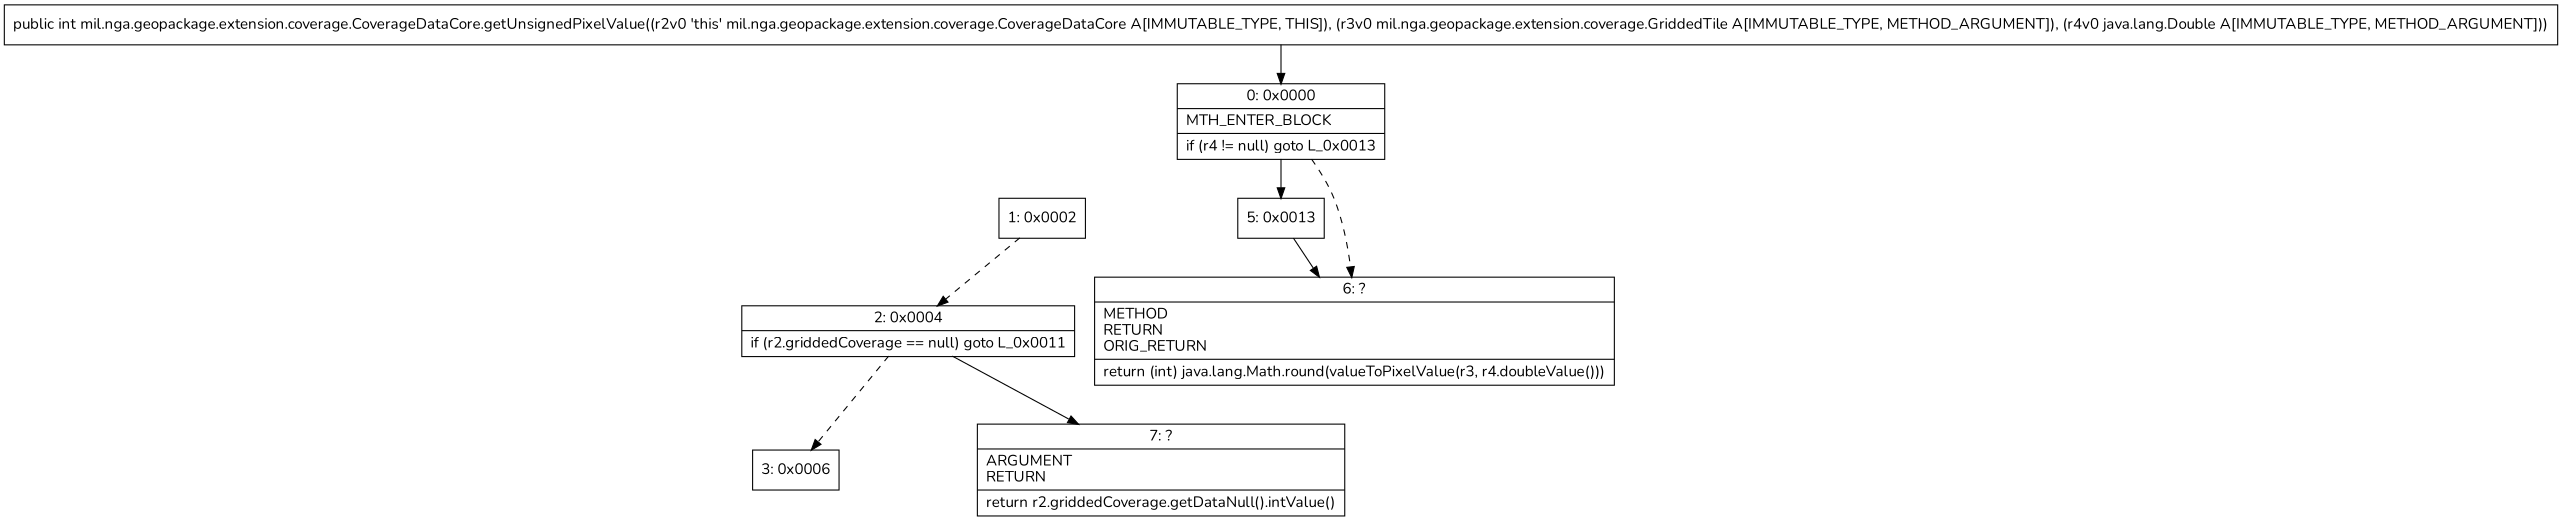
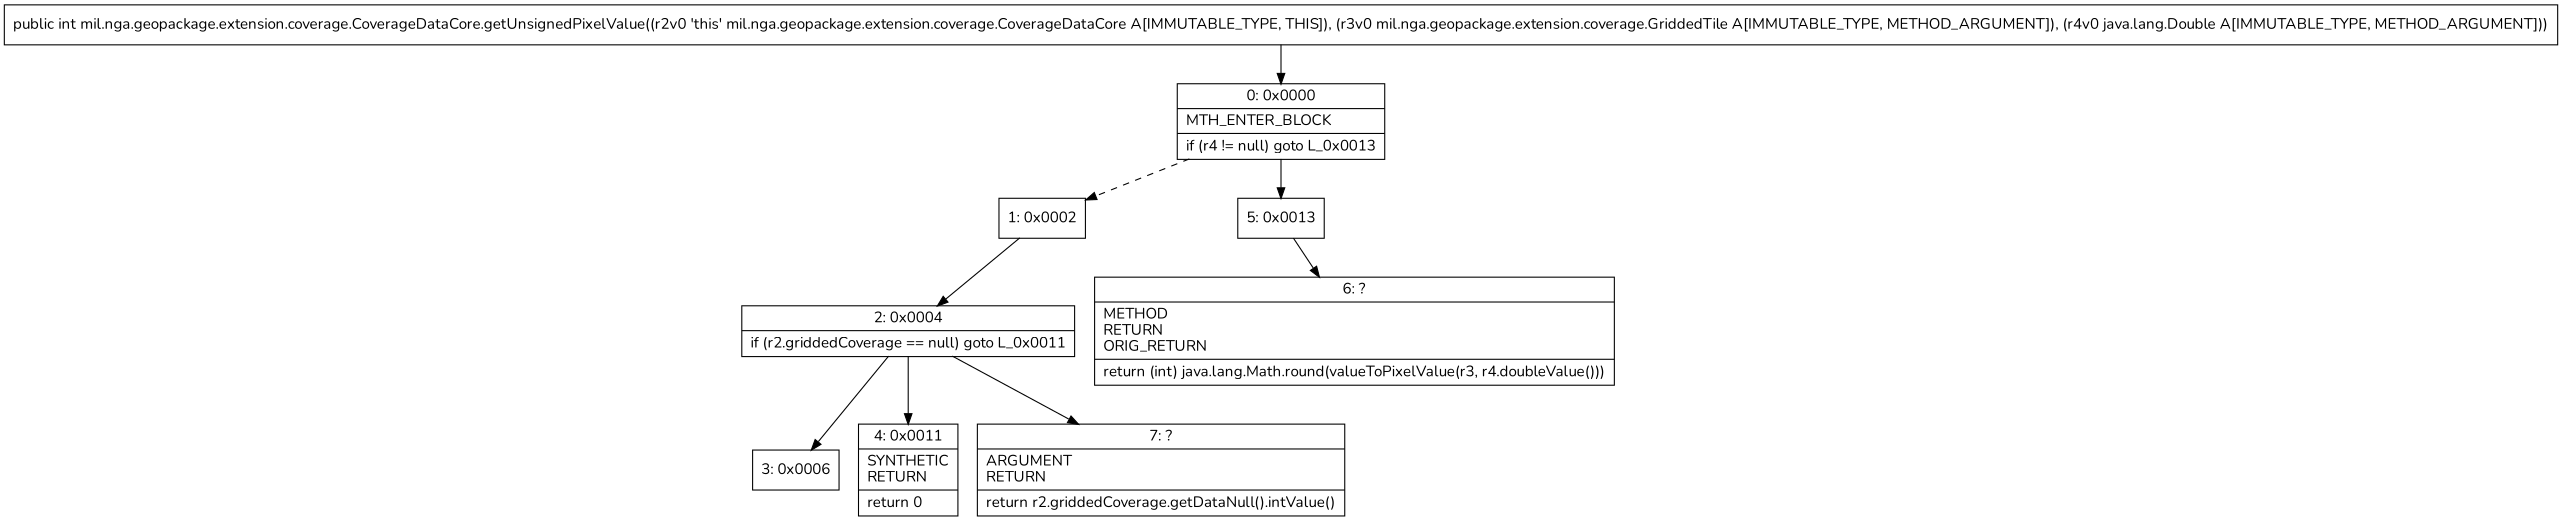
edge "0: 0x0000" -> "6: ?": now "0: 0x0000" -> "1: 0x0002"
edge "1: 0x0002" -> "2: 0x0004": style dashed -> solid
edge "2: 0x0004" -> "3: 0x0006": style dashed -> solid
node "4: 0x0011": added
